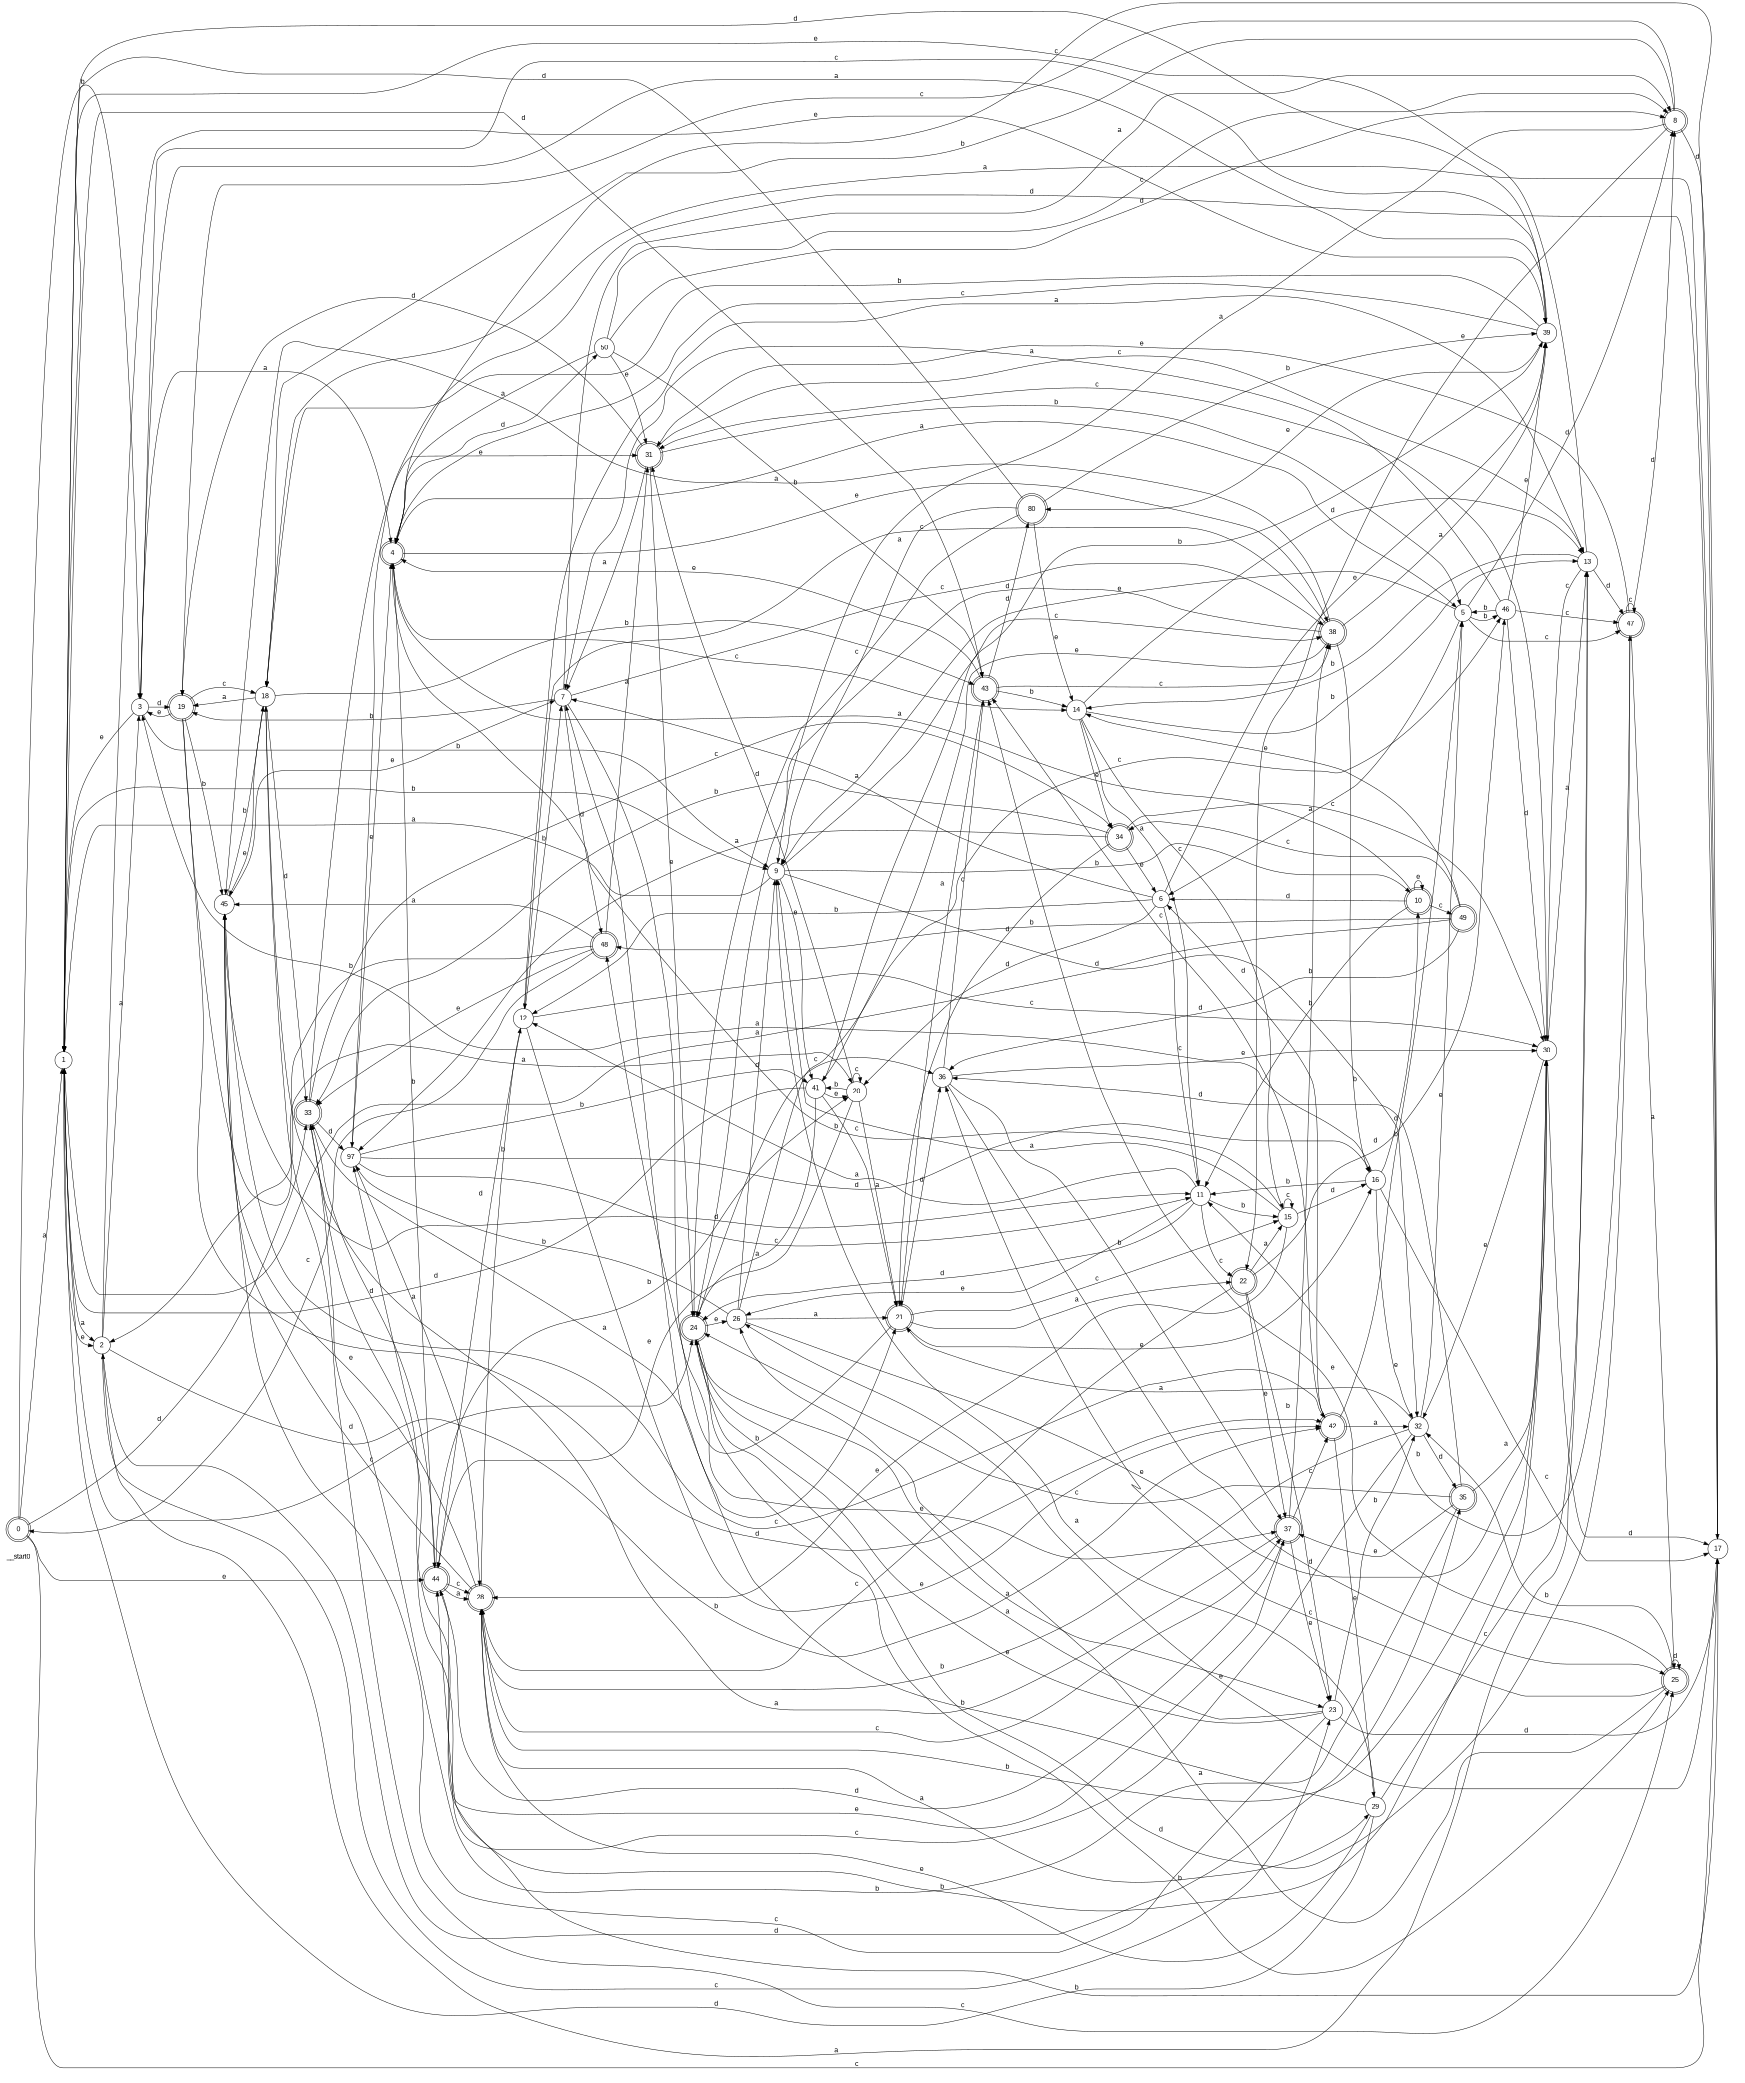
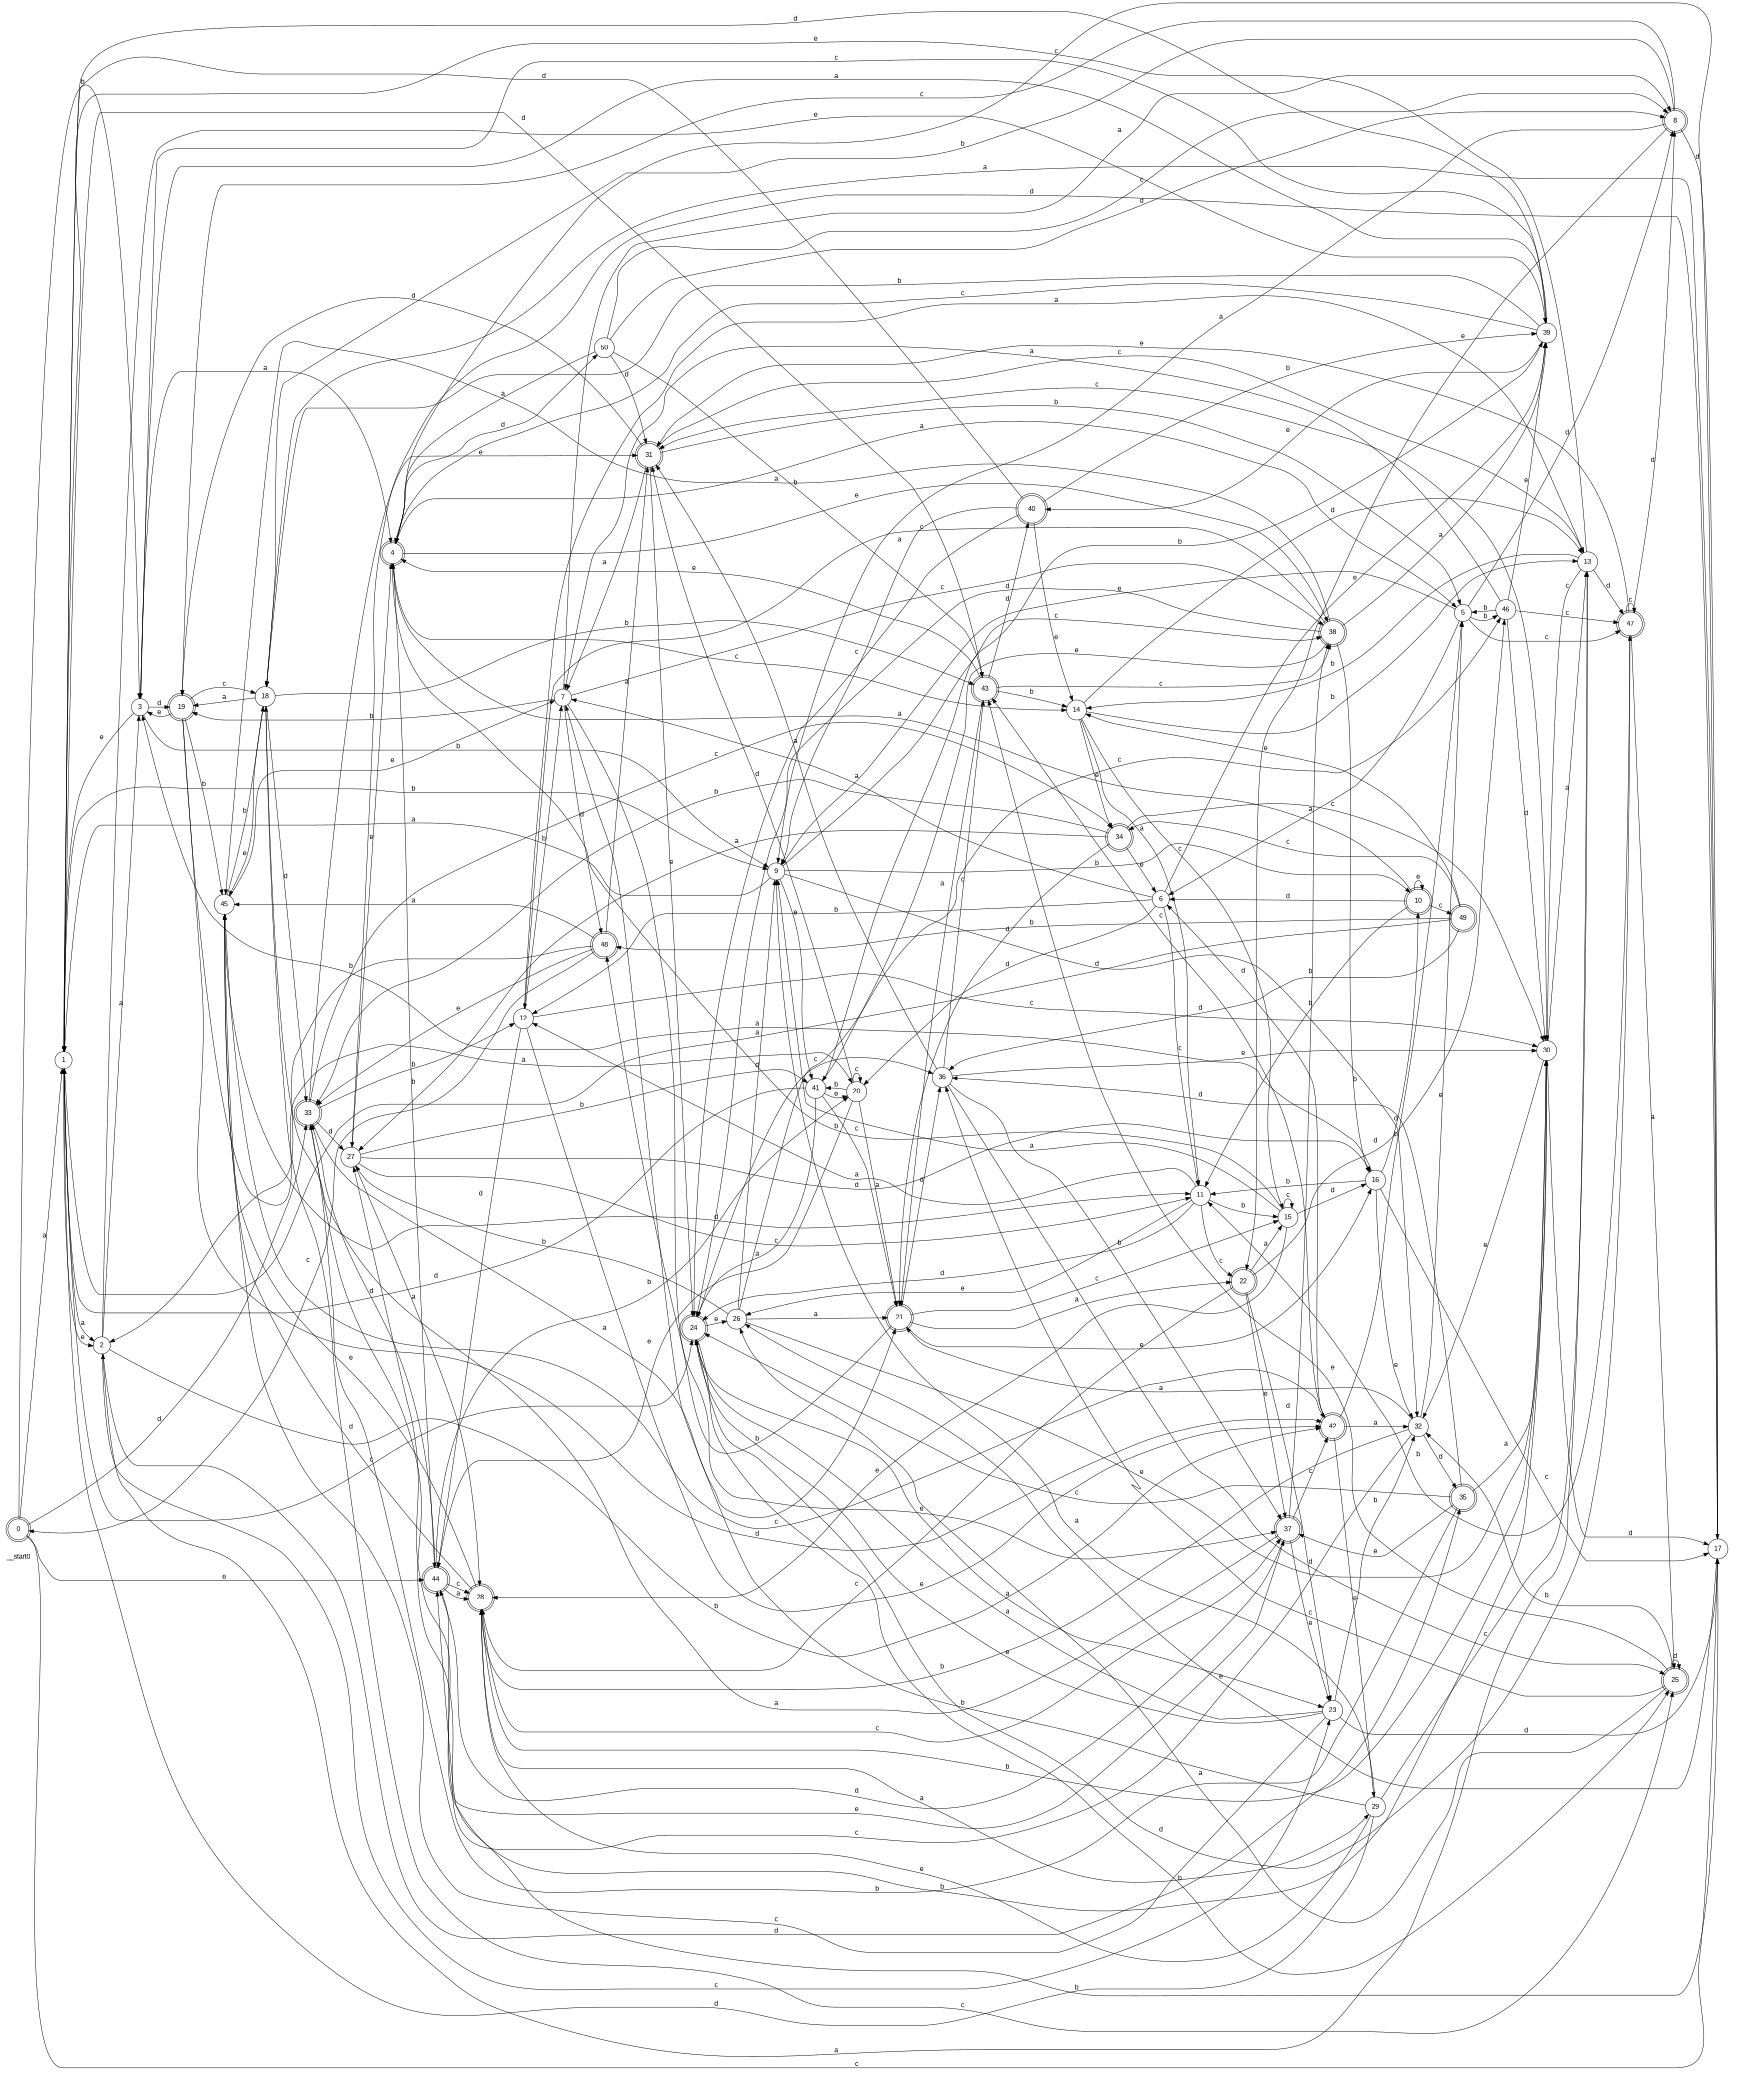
edge "50" -> "31": label "e" -> "d"
node "80": label "80" -> "40"
edge "36" -> "31": added, label "a"
node "97": label "97" -> "27"
edge "28" -> "12": now "33" -> "12"
edge "22" -> "23": label "b" -> "d"
